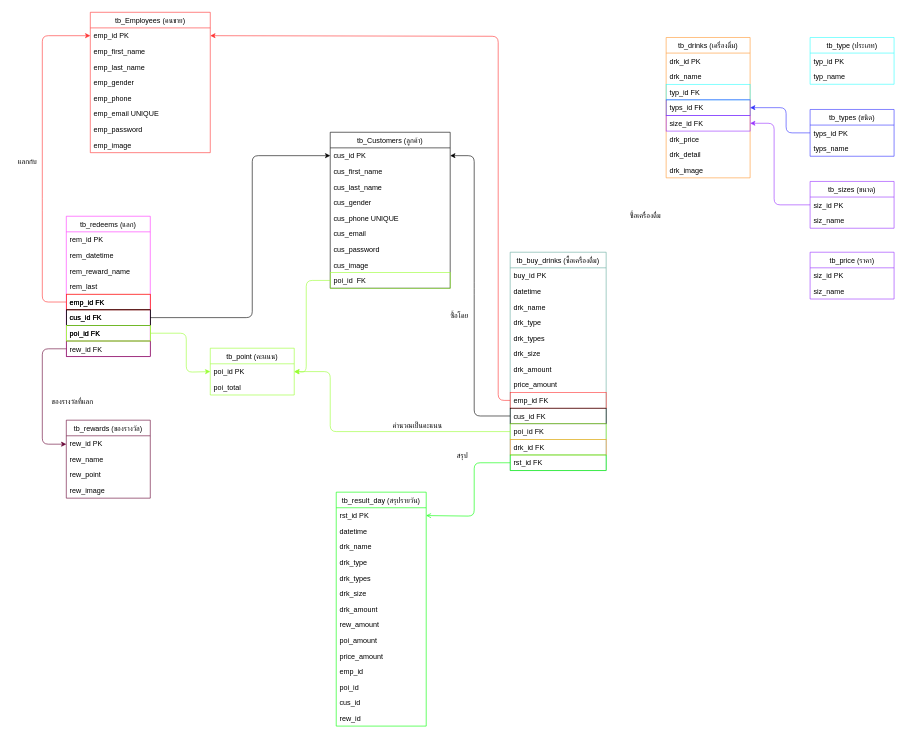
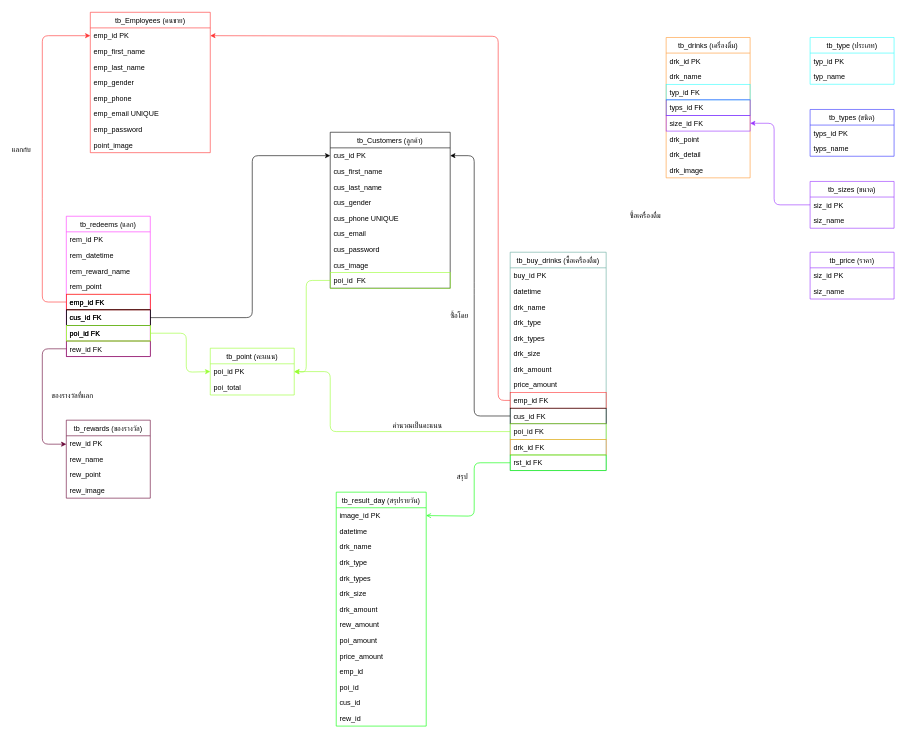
edge "typs_id PK" -> "typs_id FK": removed
node "drk_price": label "drk_price" -> "drk_point"
node "emp_image": label "emp_image" -> "point_image"
node "แลกกับ": moved (27, 162) -> (21, 150)
node "rem_last": label "rem_last" -> "rem_point"
node "ของรางวัลที่แลก": moved (72, 402) -> (72, 396)
node "สรุป": moved (462, 456) -> (462, 477)
node "rst_id PK": label "rst_id PK" -> "image_id PK"
